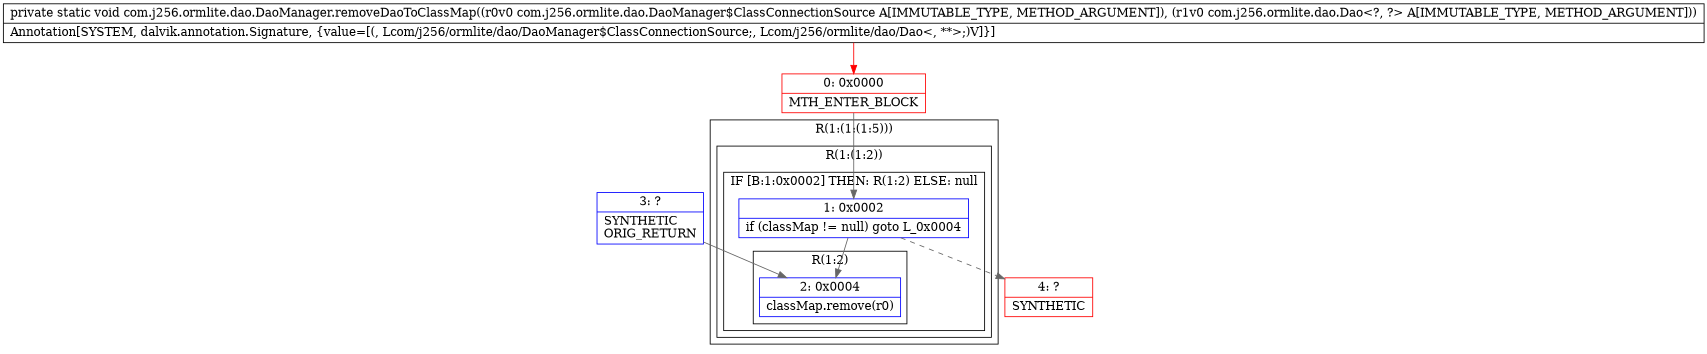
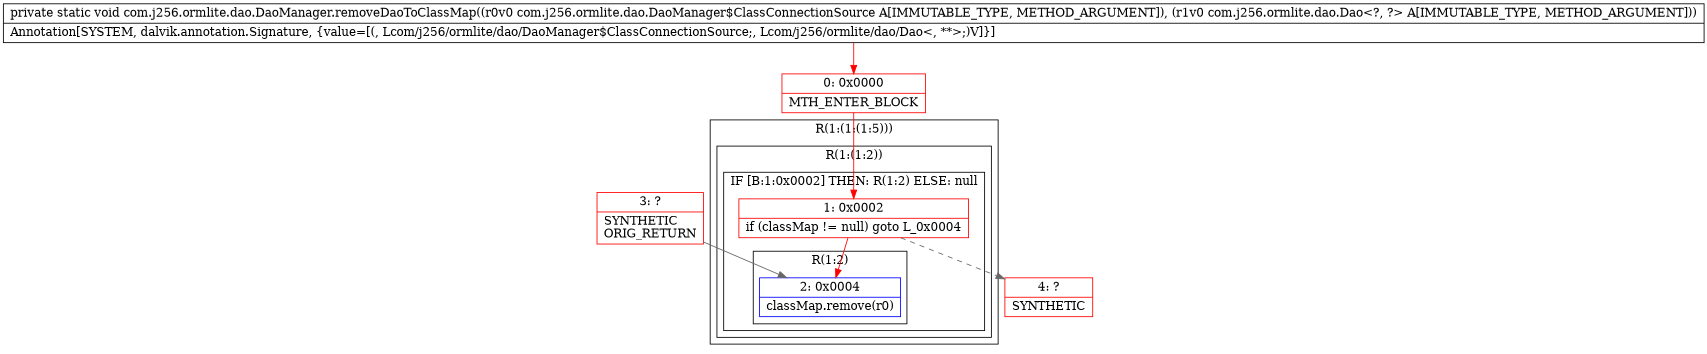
edge "0: 0x0000" -> "1: 0x0002": color gray40 -> red
node "3: ?": color blue -> red
node "1: 0x0002": color blue -> red
edge "1: 0x0002" -> "2: 0x0004": color gray40 -> red
